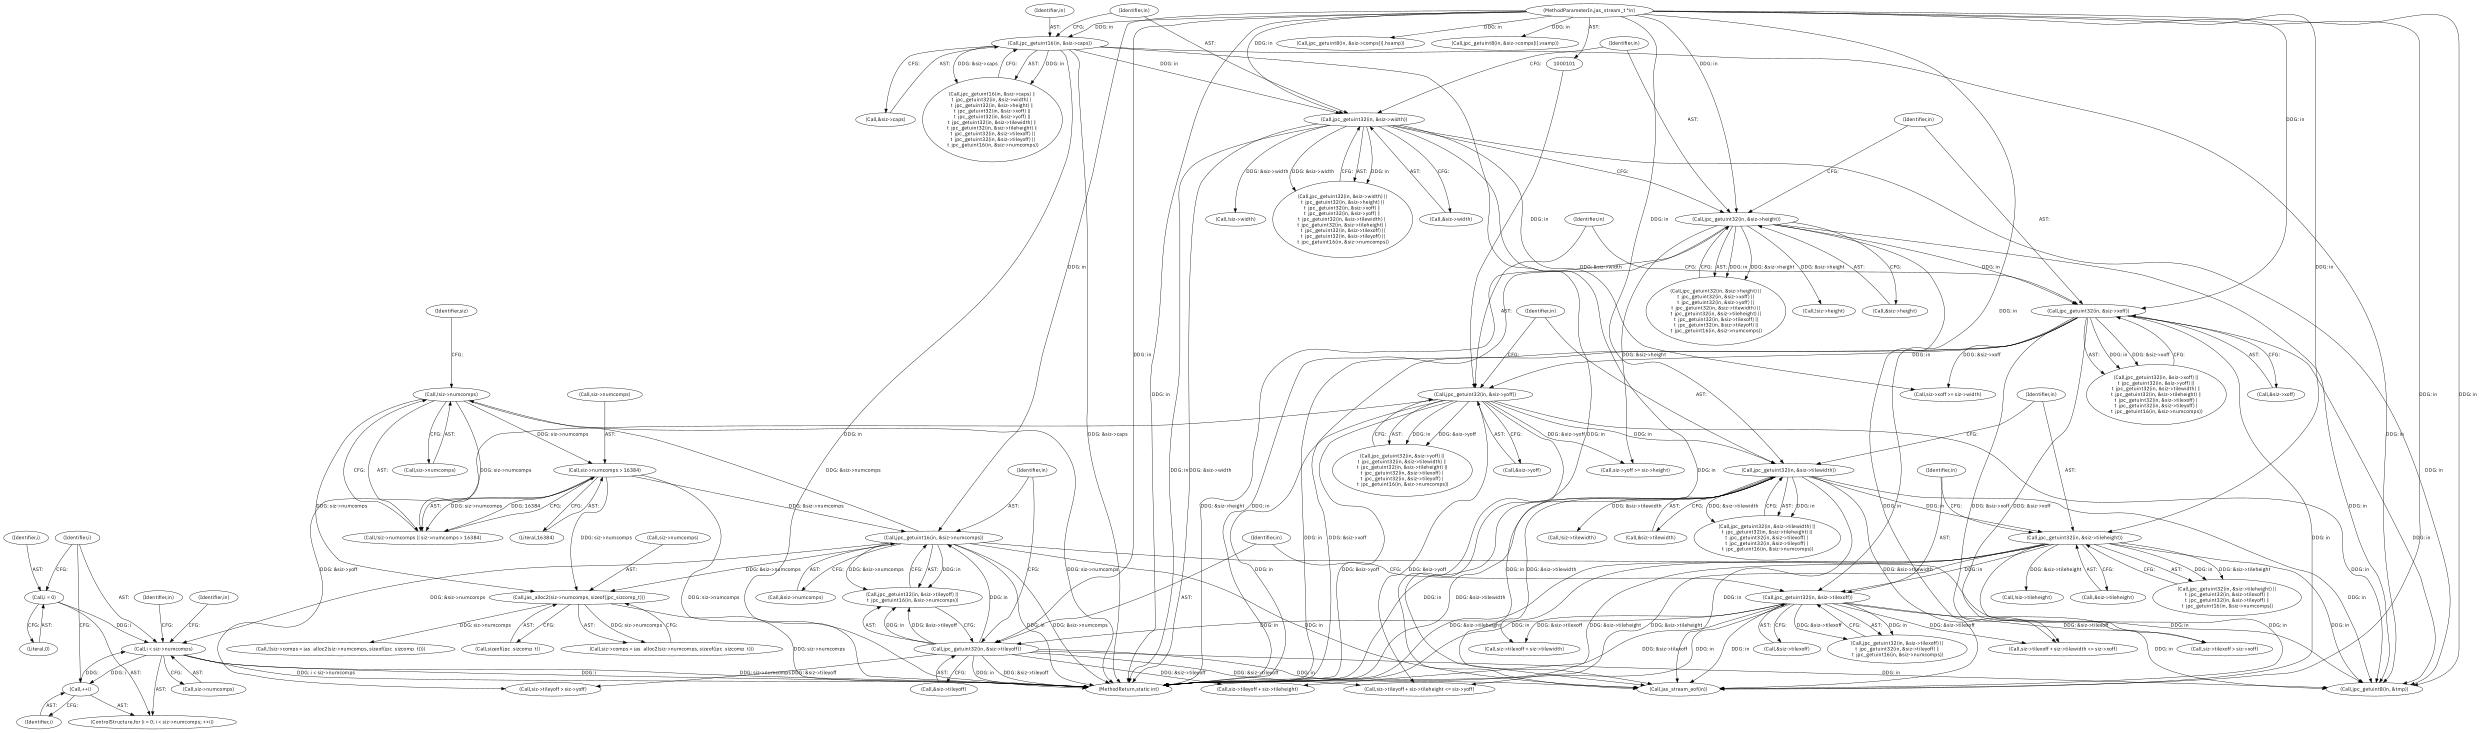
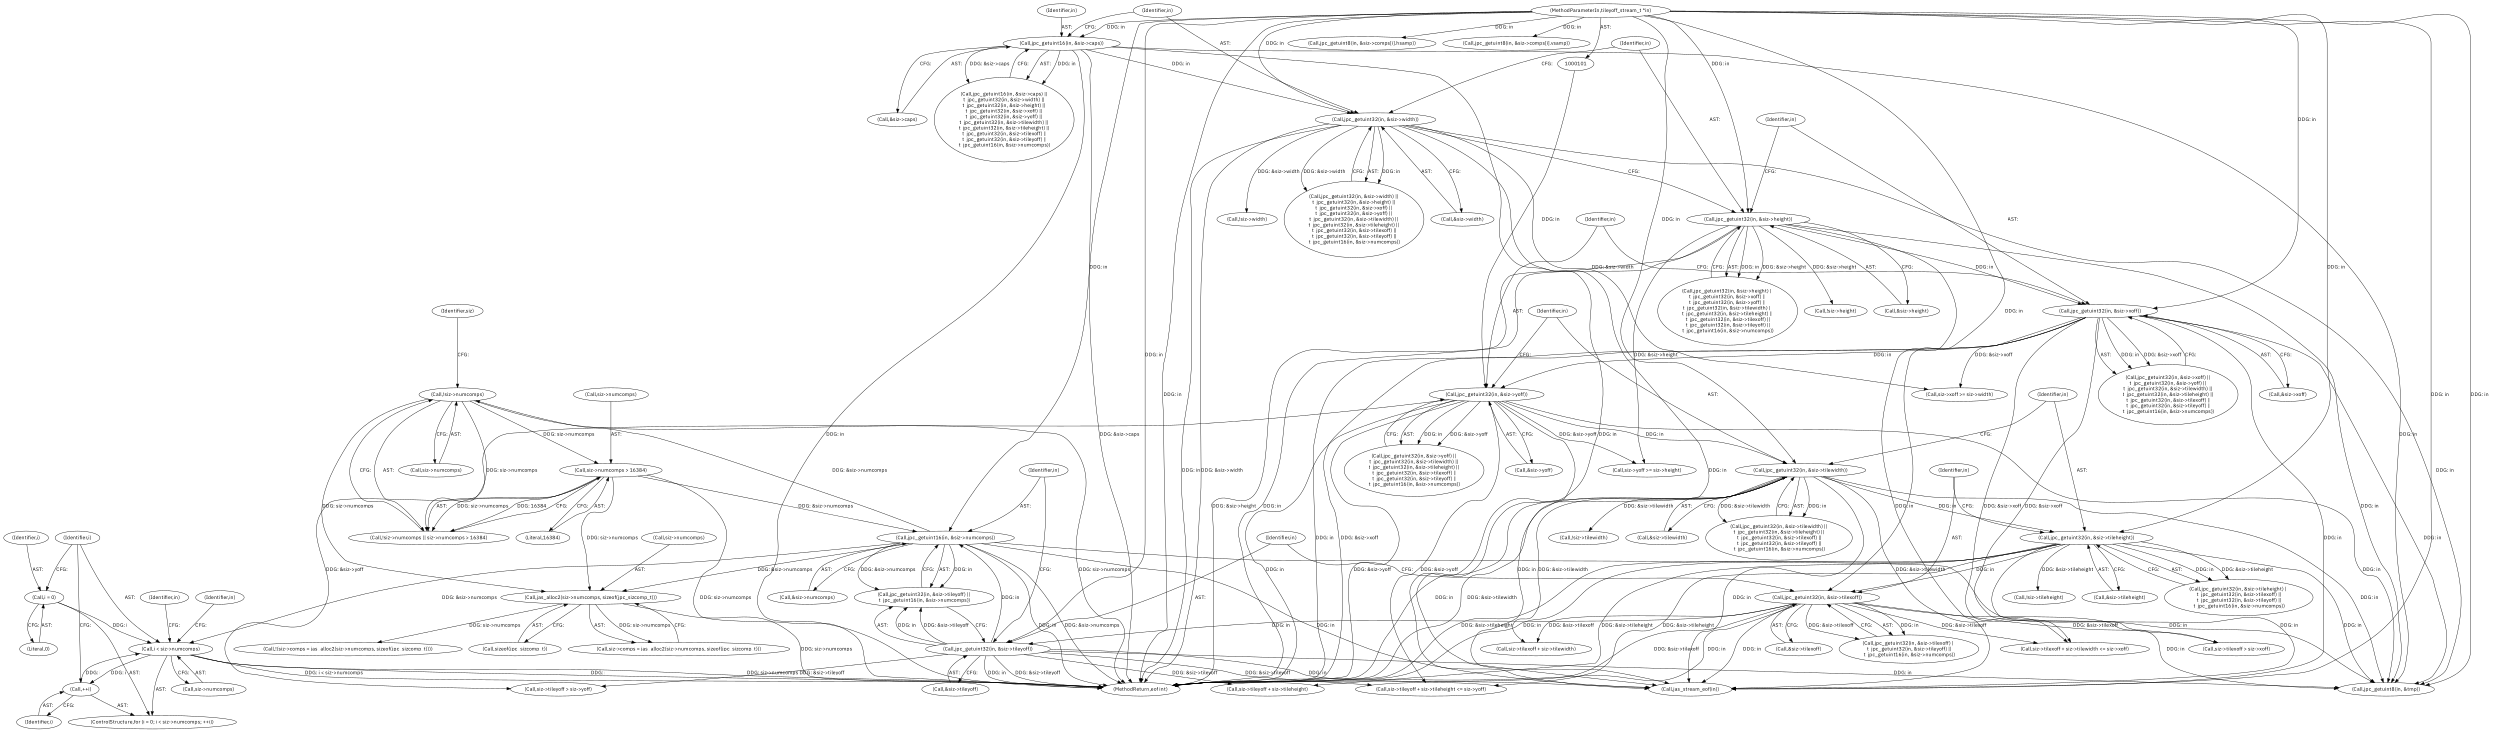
node "(MethodParameterIn,jas_stream_t *in)": label "(MethodParameterIn,jas_stream_t *in)" -> "(MethodParameterIn,tileyoff_stream_t *in)"
node "(MethodReturn,static int)": label "(MethodReturn,static int)" -> "(MethodReturn,eof int)"
